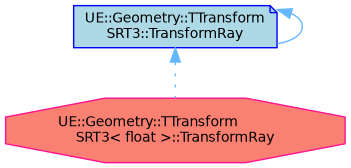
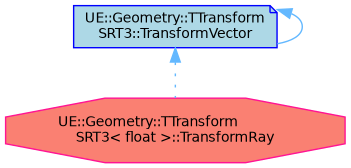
node "UE::Geometry::TTransform SRT3::TransformRay": label "UE::Geometry::TTransform SRT3::TransformRay" -> "UE::Geometry::TTransform SRT3::TransformVector"
